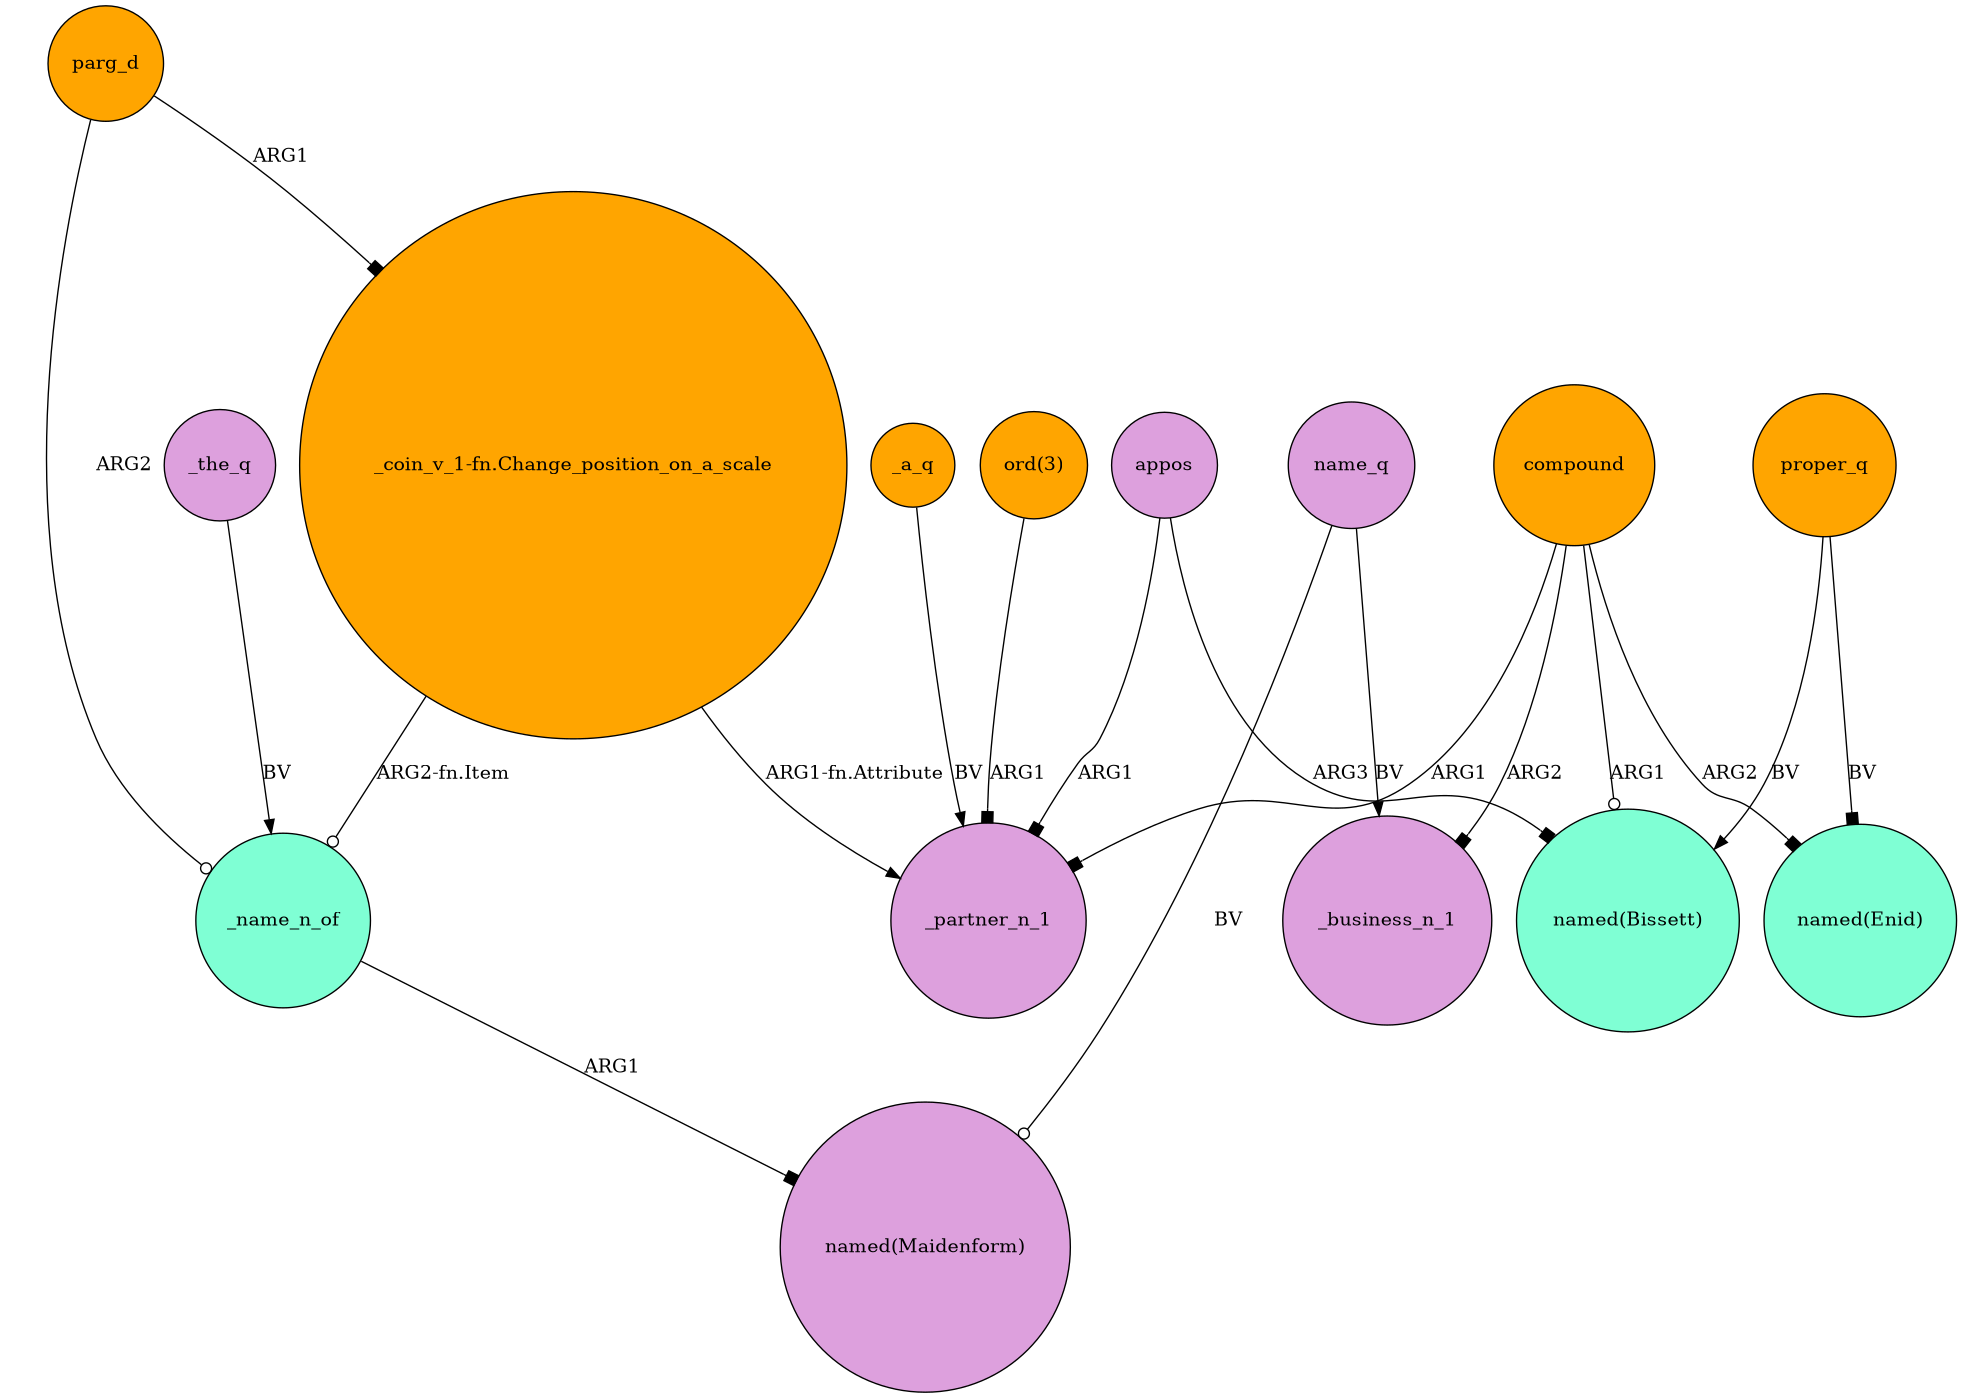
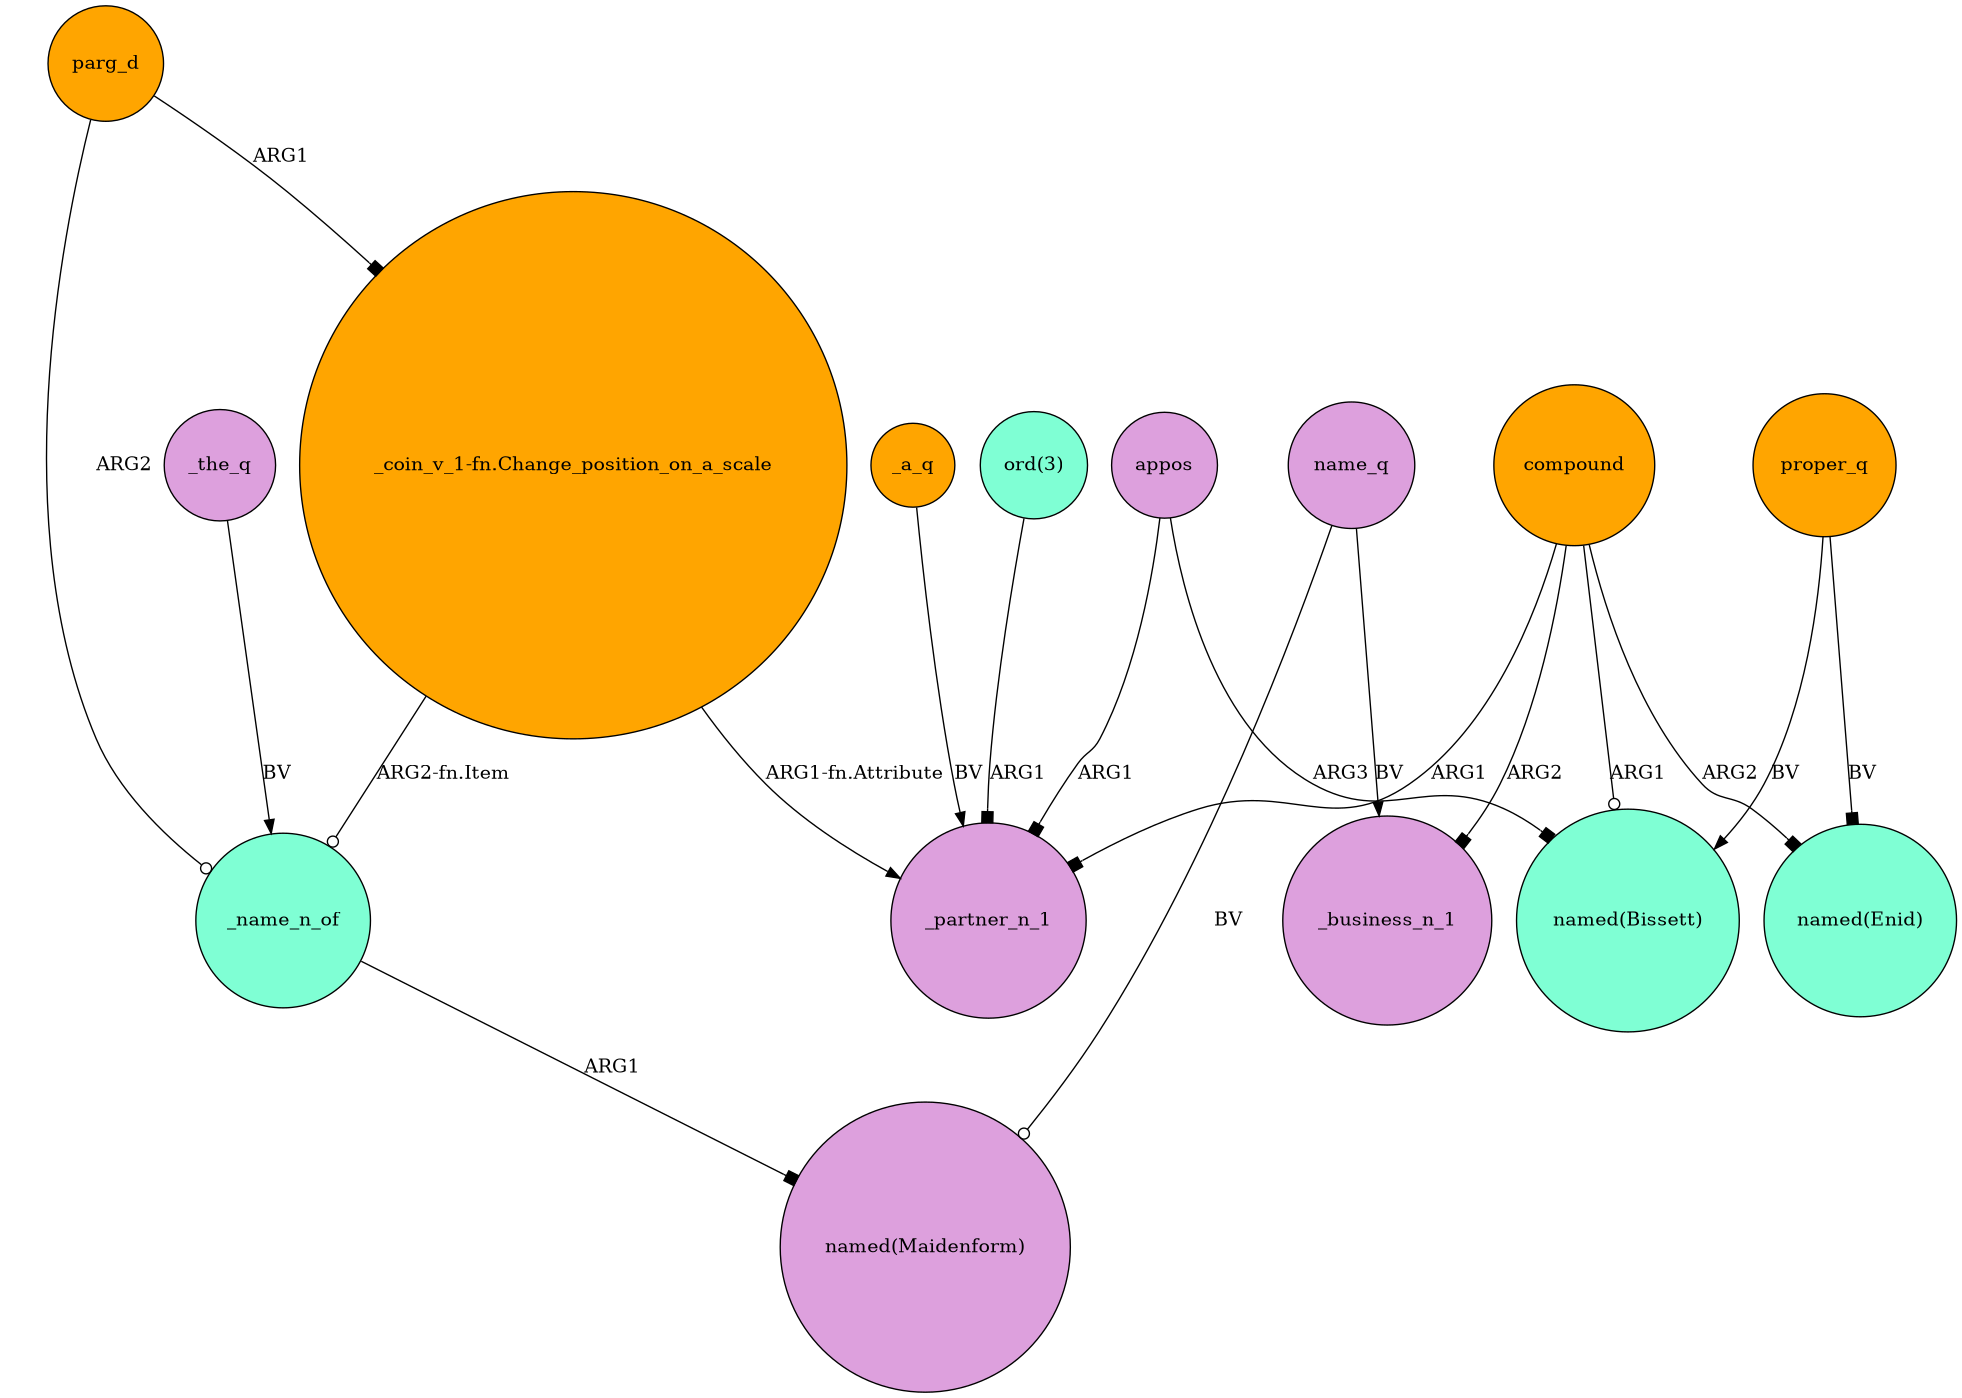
node "ord(3)": fillcolor orange -> aquamarine
